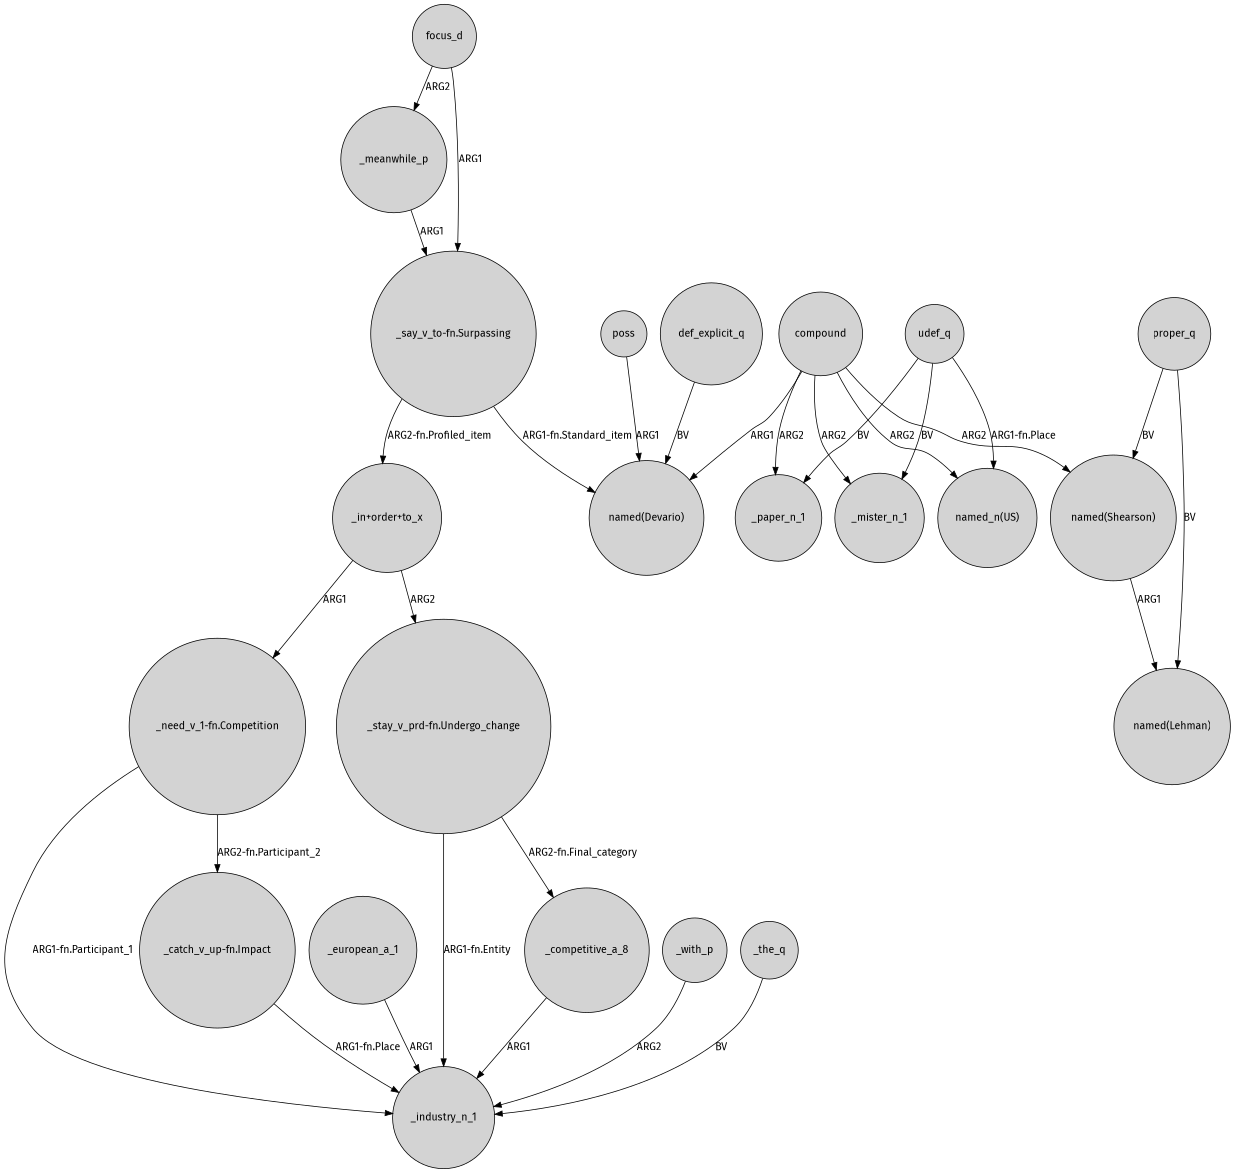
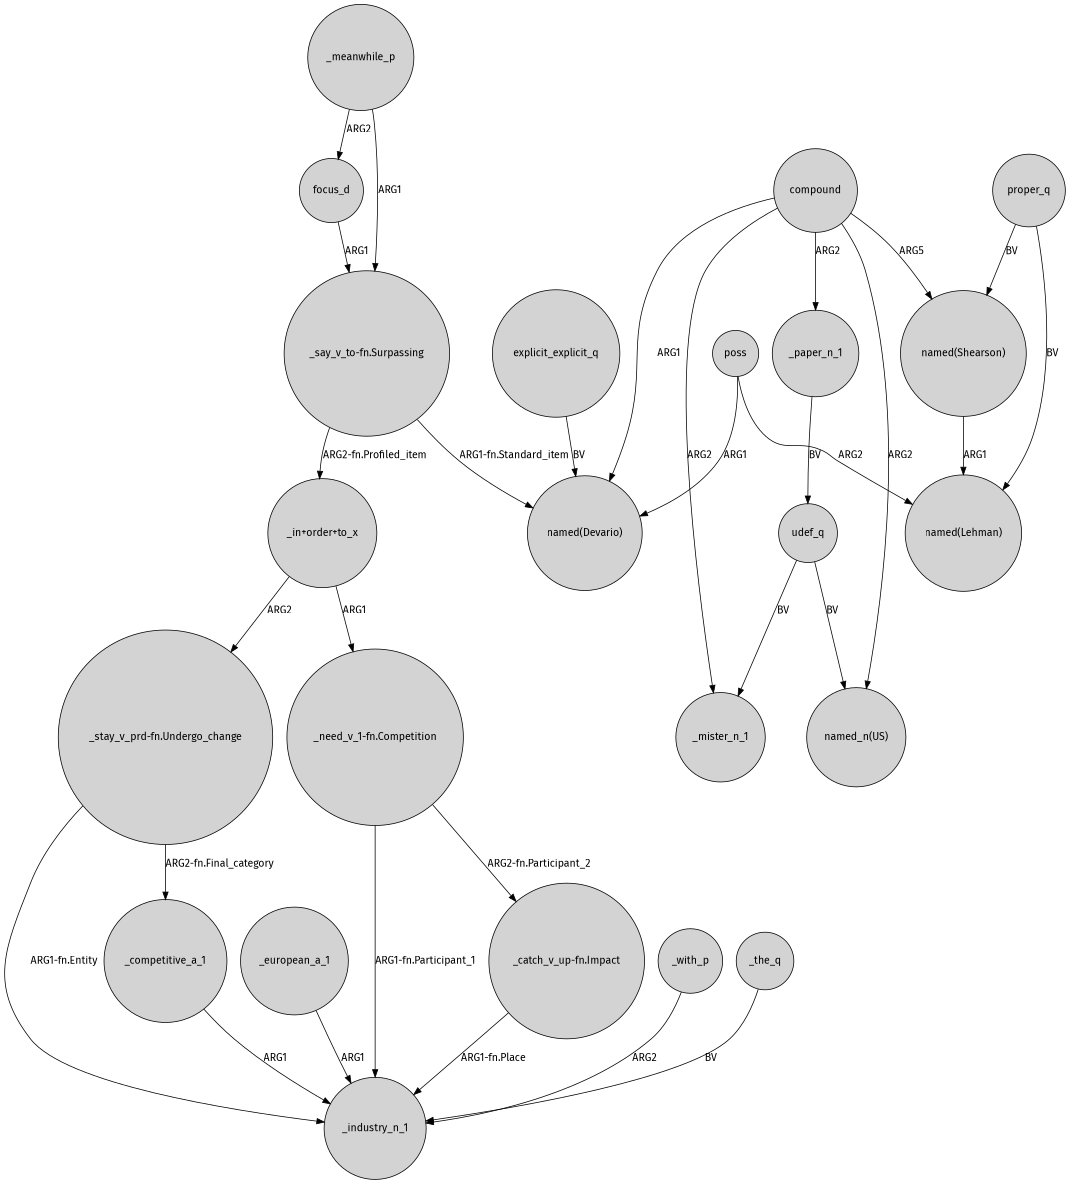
edge "focus_d" -> "_meanwhile_p": reversed
node "def_explicit_q": label "def_explicit_q" -> "explicit_explicit_q"
edge "udef_q" -> "_paper_n_1": reversed
edge "compound" -> "named(Shearson)": label "ARG2" -> "ARG5"
edge "udef_q" -> "named_n(US)": label "ARG1-fn.Place" -> "BV"
edge "poss" -> "named(Lehman)": added, label "ARG2"
node "_competitive_a_8": label "_competitive_a_8" -> "_competitive_a_1"
